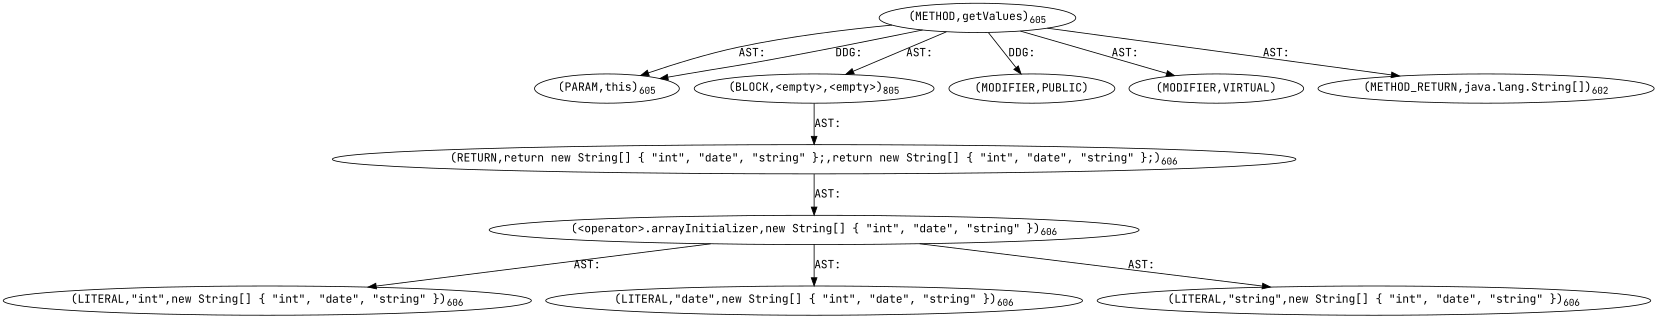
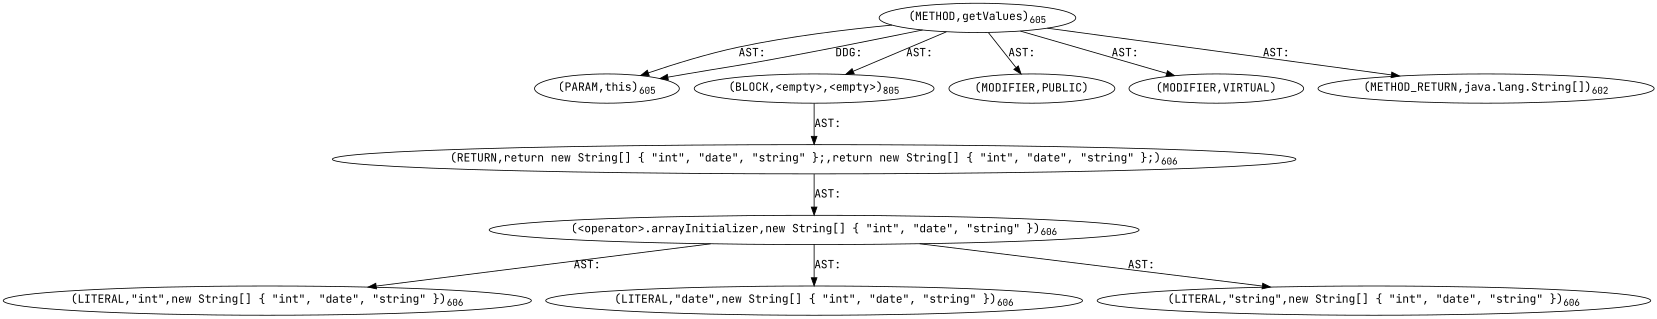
edge "(METHOD,getValues)" -> "(MODIFIER,PUBLIC)": label "DDG: " -> "AST: "
